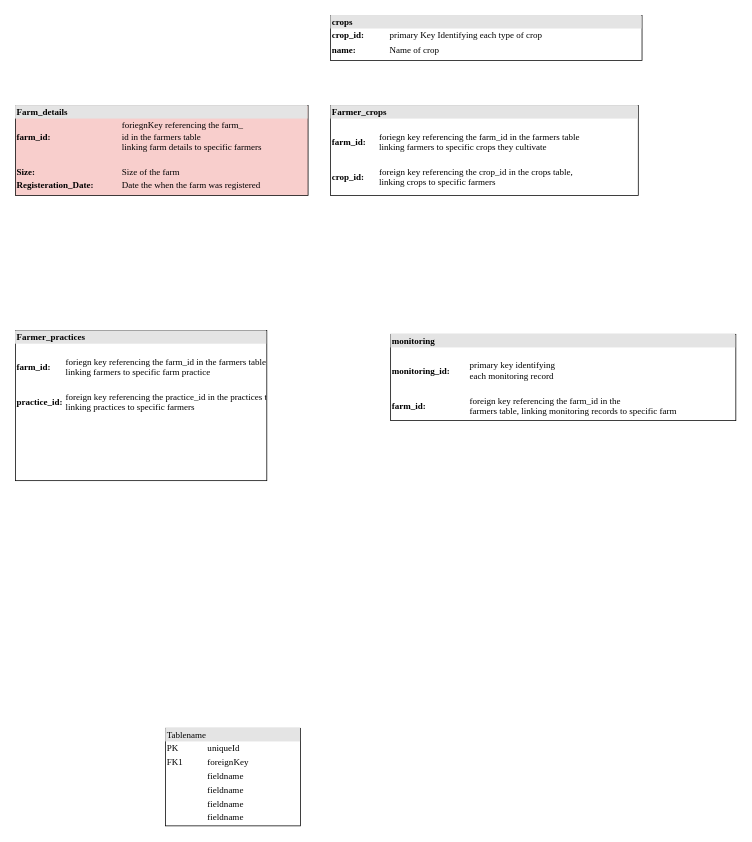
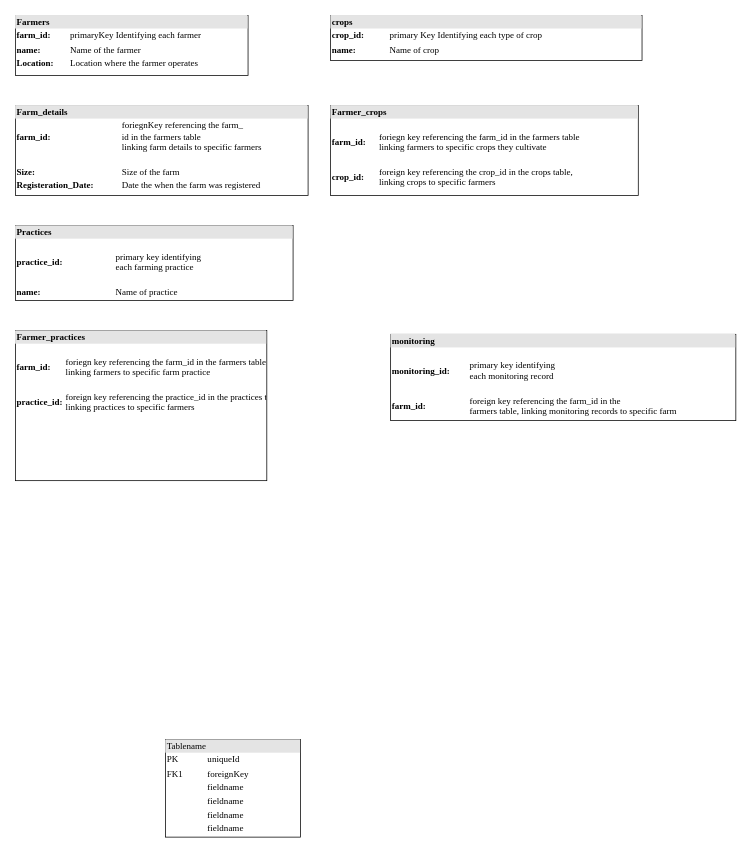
node "Farmers farm_id: primaryKey Identifying each farmer name: Name of the farmer Location: Location where the farmer operates": added
node "Farm_details farm_id: foriegnKey referencing the farm_ id in the farmers table linking farm details to specific farmers Size: Size of the farm Registeration_Date: Date the when the farm was registered": fillcolor #f8cecc -> #ffffff
node "Practices practice_id: primary key identifying each farming practice name: Name of practice": added
node "Tablename PK uniqueId FK1 foreignKey fieldname fieldname fieldname fieldname": moved (233, 777) -> (233, 788)
